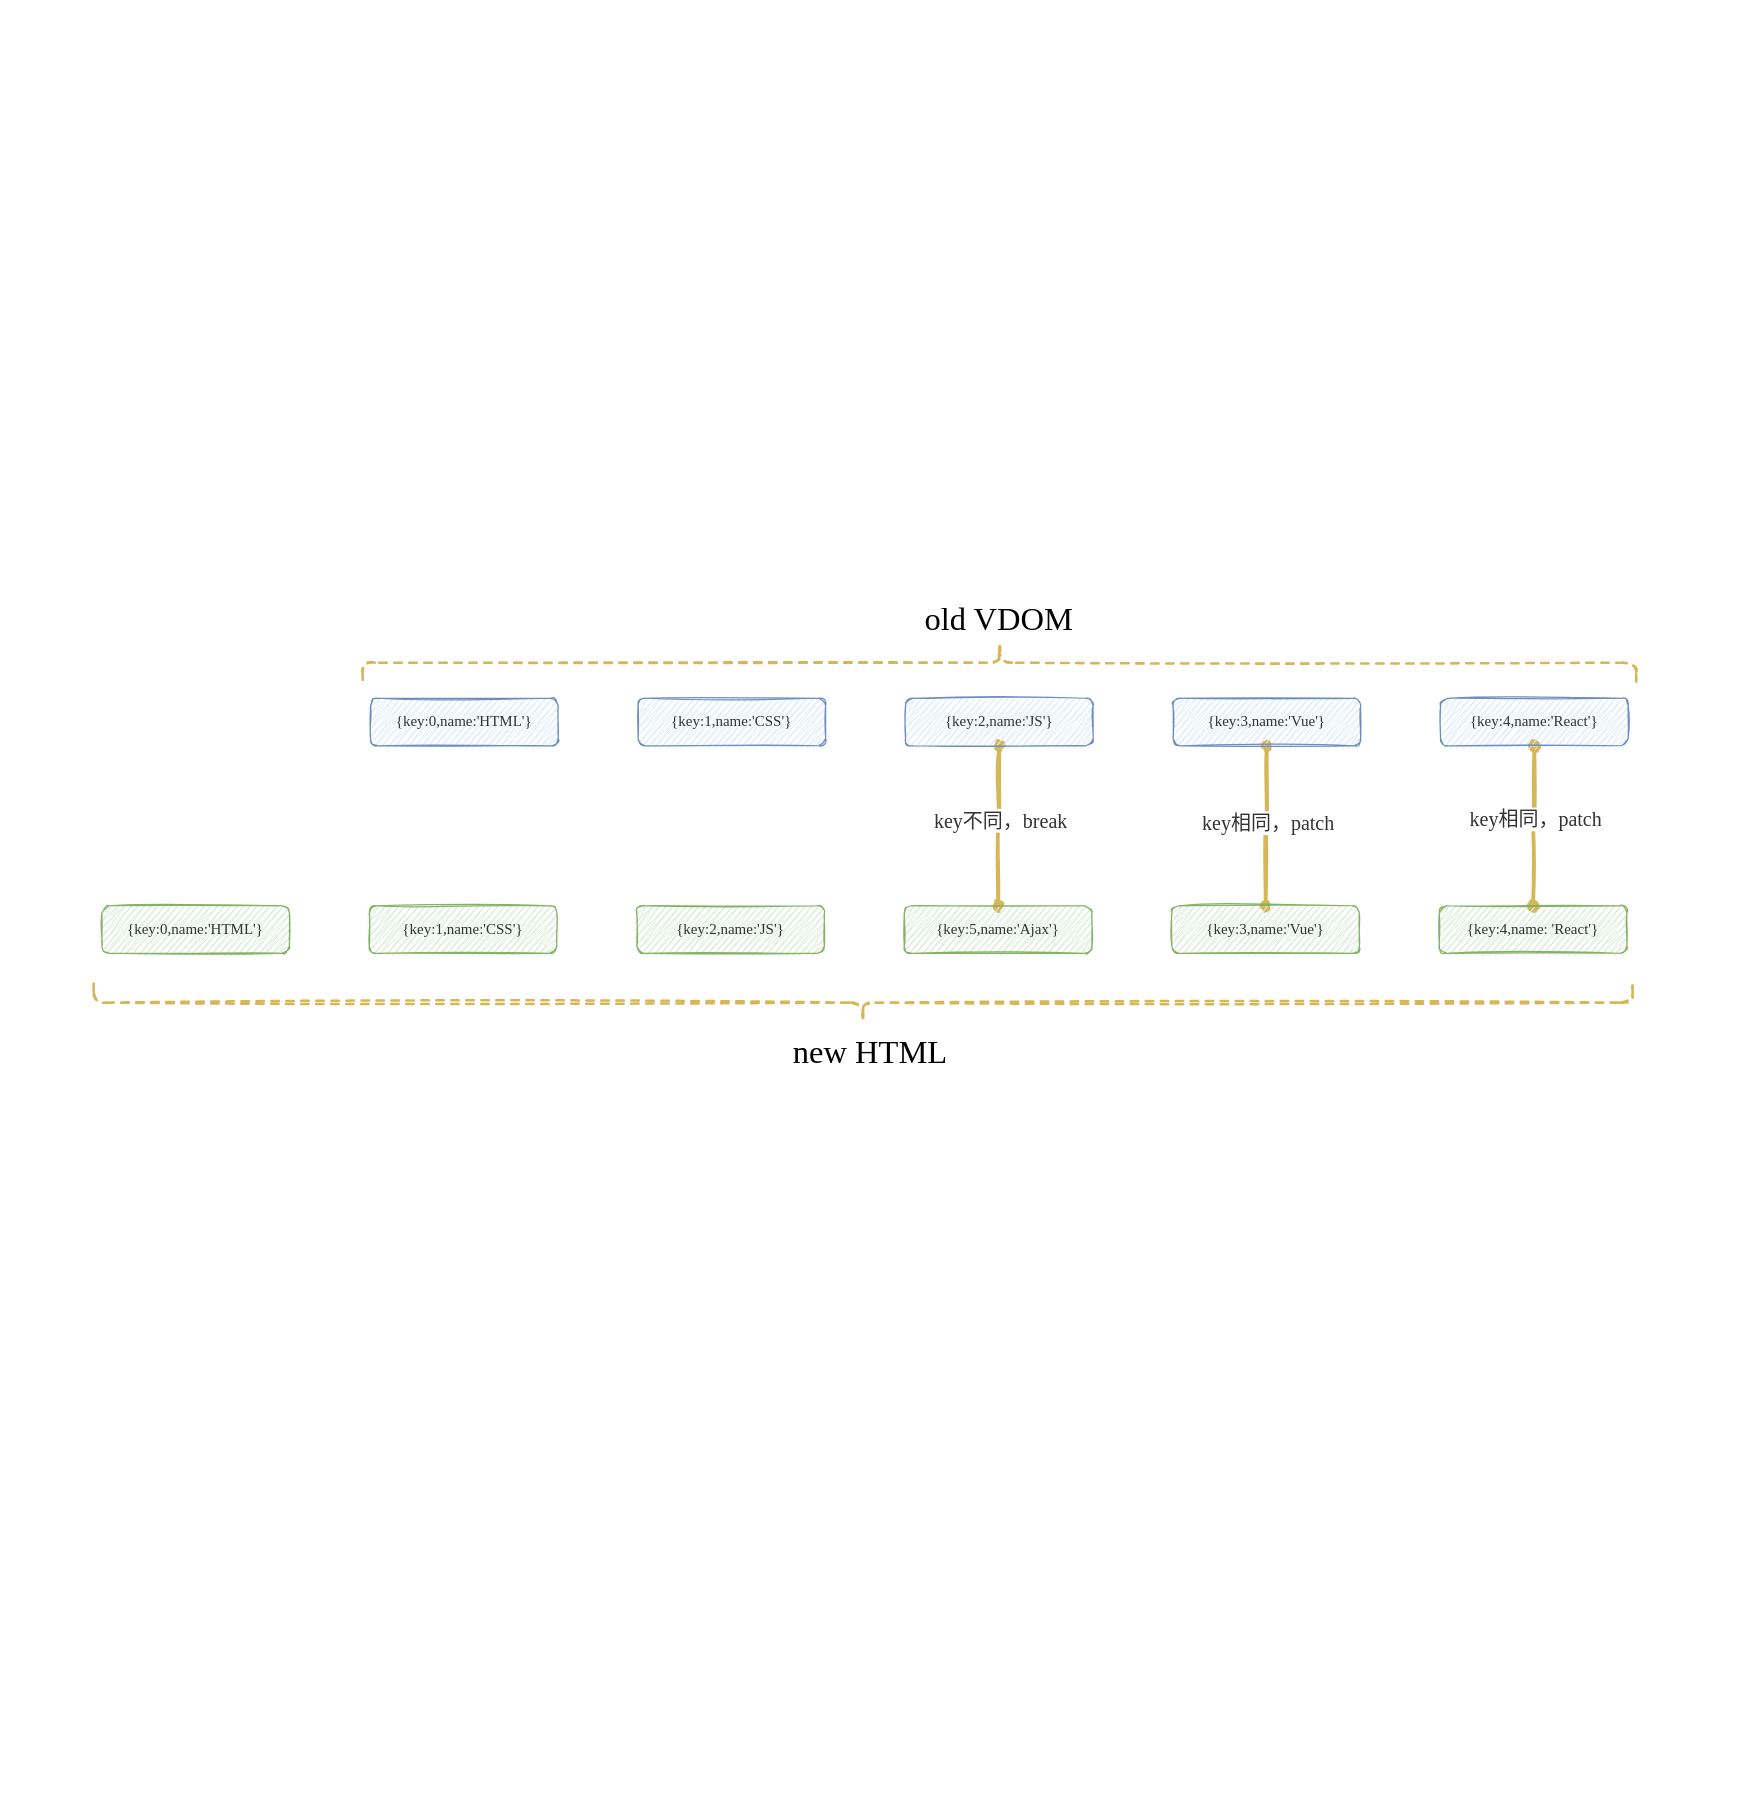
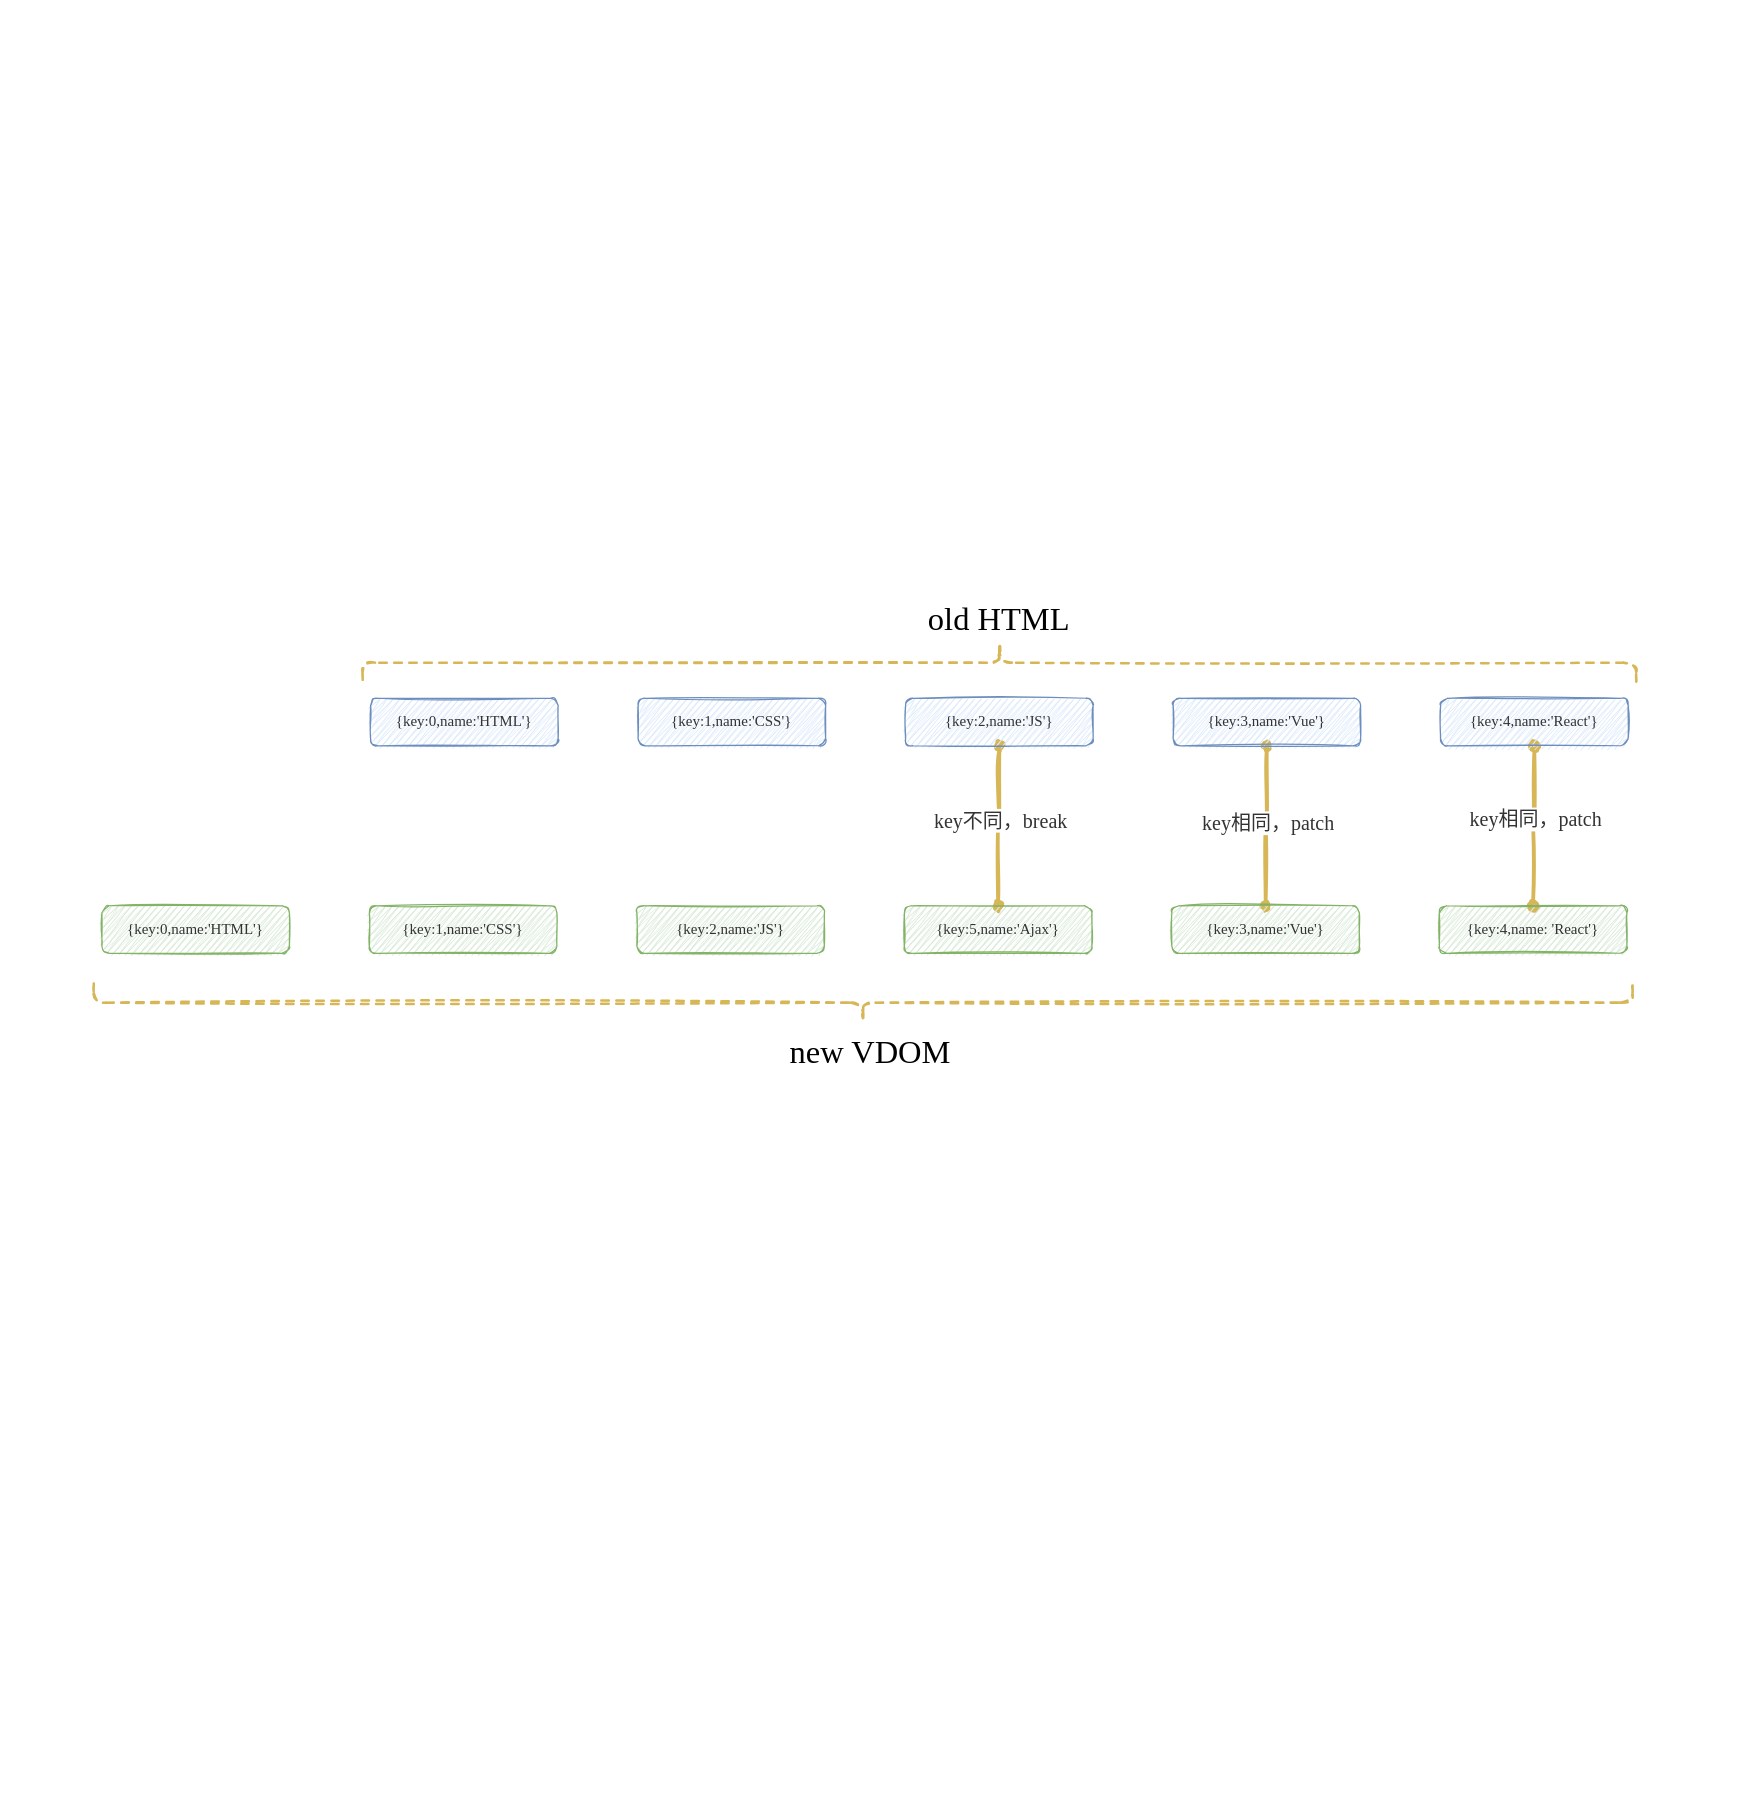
node "old VDOM": label "old VDOM" -> "old HTML"
node "new HTML": label "new HTML" -> "new VDOM"
